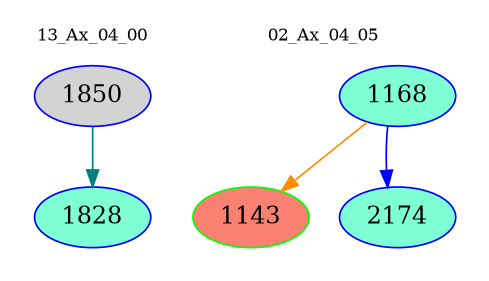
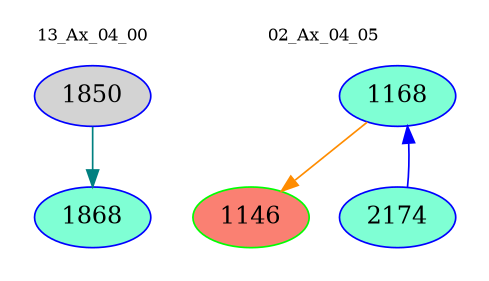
edge "1168" -> "2174": reversed
node "1828": label "1828" -> "1868"
node "1143": label "1143" -> "1146"
